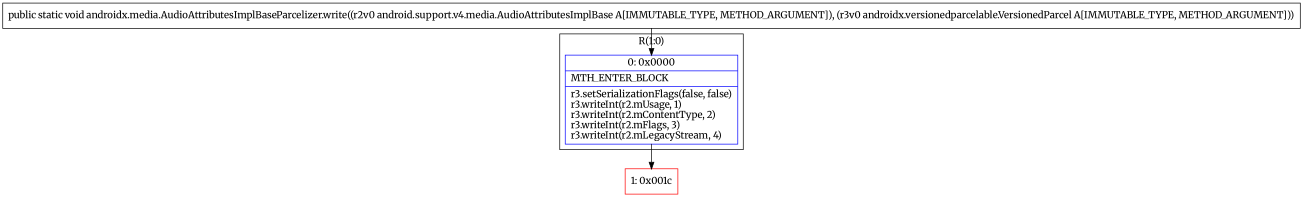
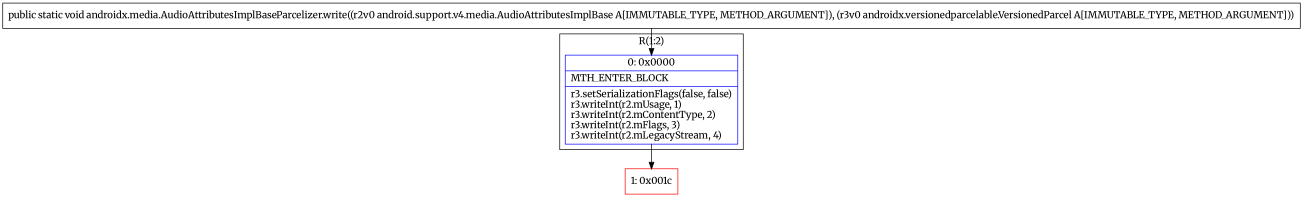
cluster "R(1:0)": label "R(1:0)" -> "R(1:2)"
